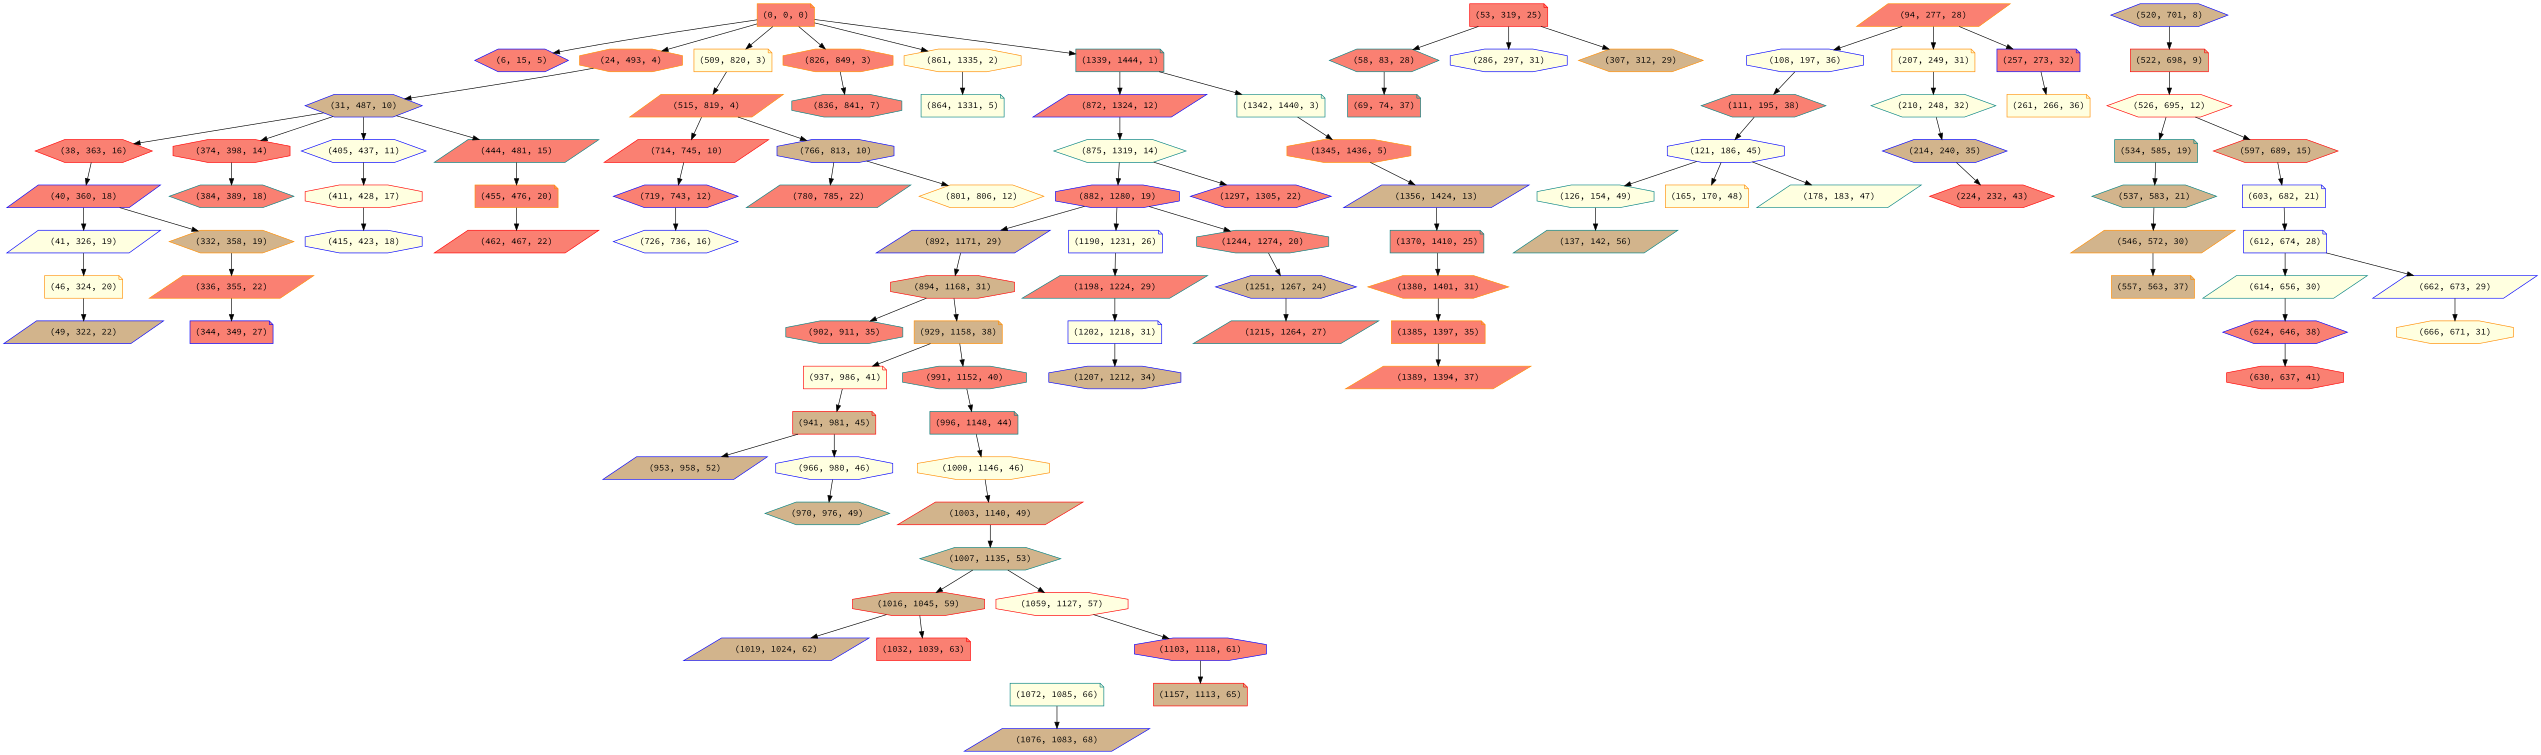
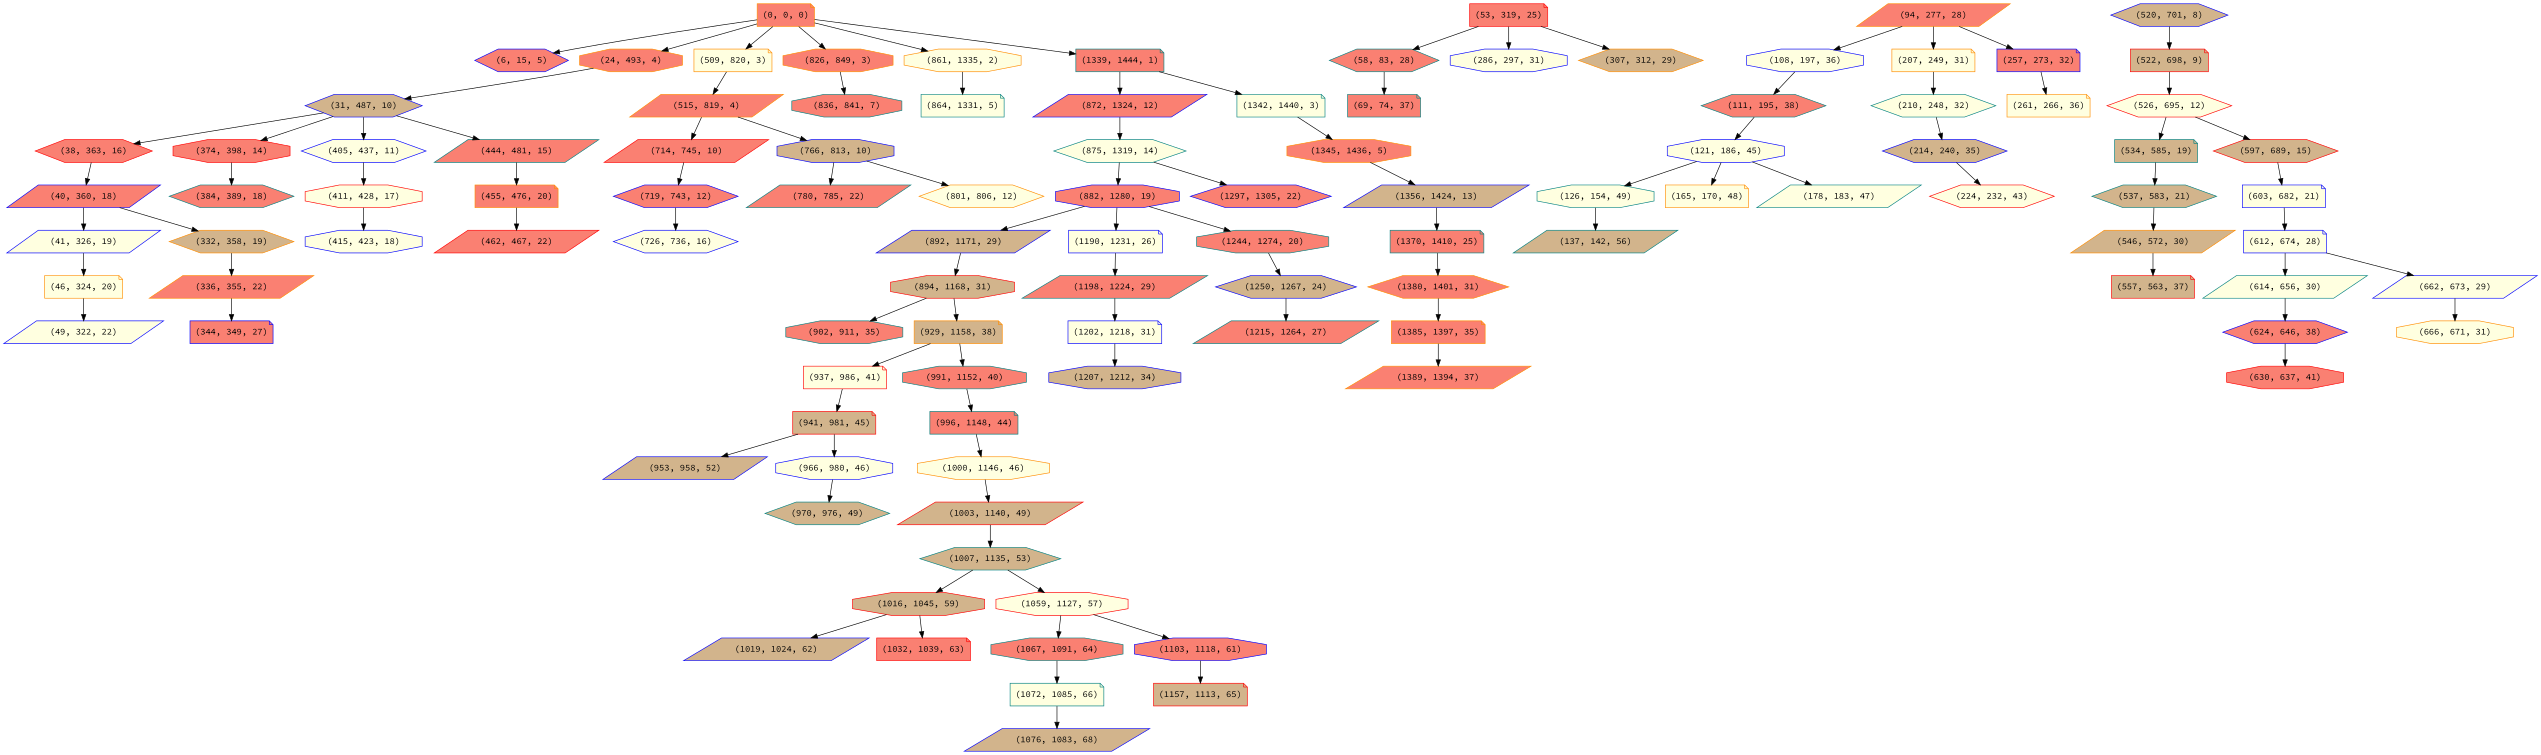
node "(224, 232, 43)": fillcolor salmon -> lightyellow
node "(1251, 1267, 24)": label "(1251, 1267, 24)" -> "(1250, 1267, 24)"
node "(557, 563, 37)": color darkorange -> red
node "(49, 322, 22)": fillcolor tan -> lightyellow
node "(1067, 1091, 64)": added
